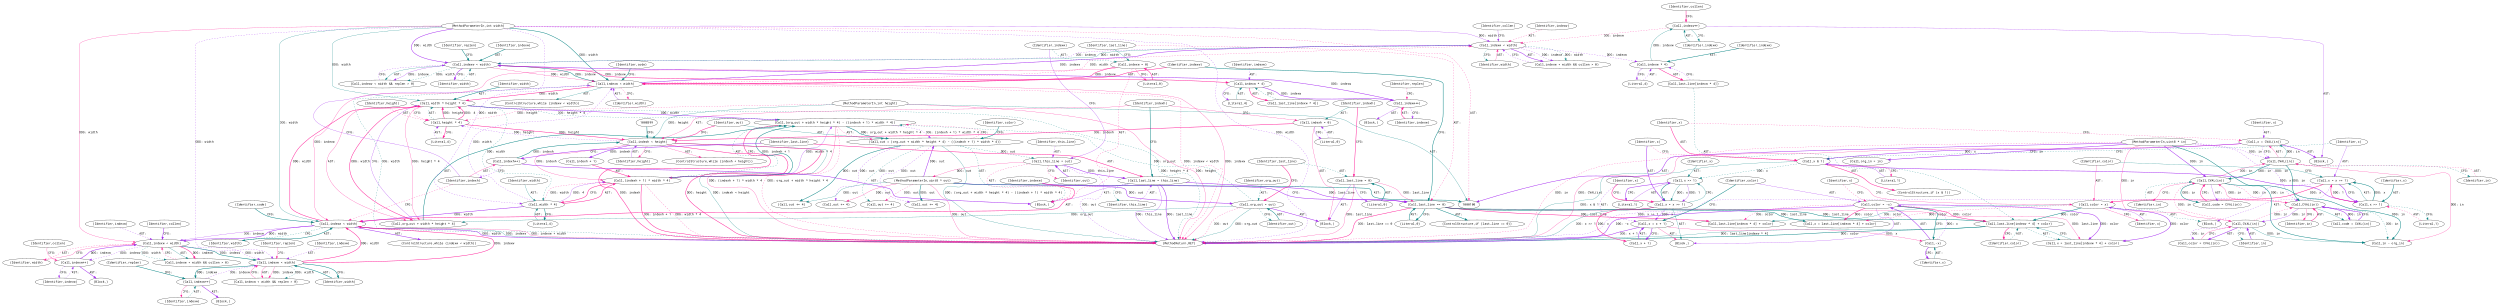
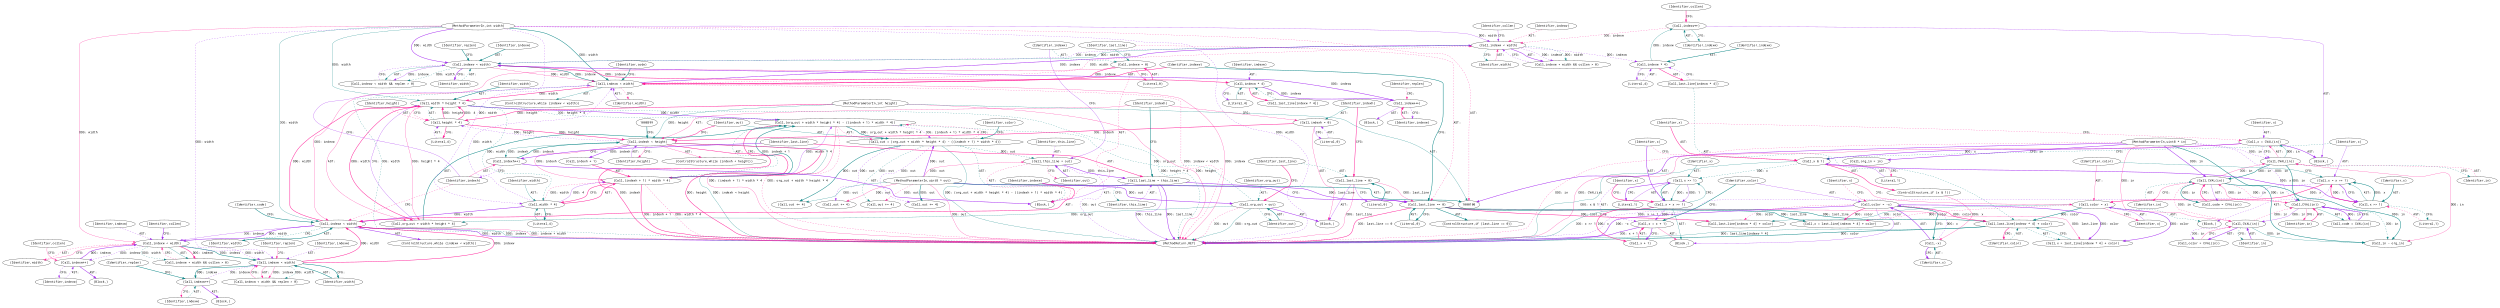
edge "(MethodParameterIn,int height)" -> "(Call,height * 4)": style dashed -> bold
edge "(Call,indexh < height)" -> "(Call,indexh++)": added, label "DDG: indexh"
edge "(Call,this_line = out)" -> "(MethodParameterIn,uint8 * out)": reversed
edge "(Call,x = x + 1)" -> "(Call,-x)": now "(ControlStructure,if (x & 1))" -> "(Call,-x)"
edge "(Call,x + 1)" -> "(Call,x = x + 1)": color purple -> deeppink
